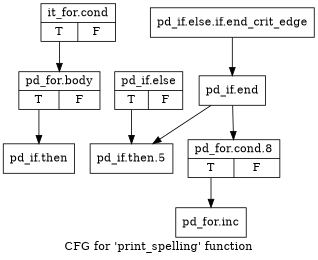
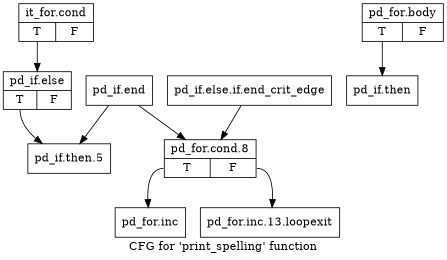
edge "it_for.cond" -> "pd_for.body": now "it_for.cond" -> "pd_if.else"
edge "pd_if.else.if.end_crit_edge" -> "pd_if.end": now "pd_if.else.if.end_crit_edge" -> "pd_for.cond.8"
node "pd_for.inc.13.loopexit": added
